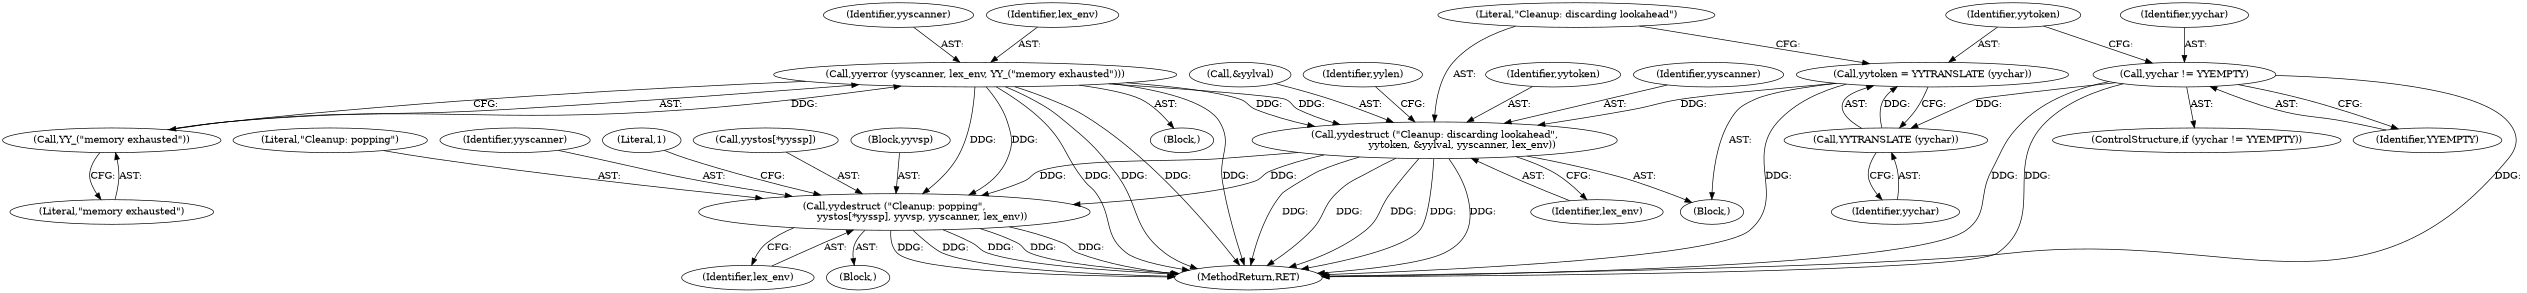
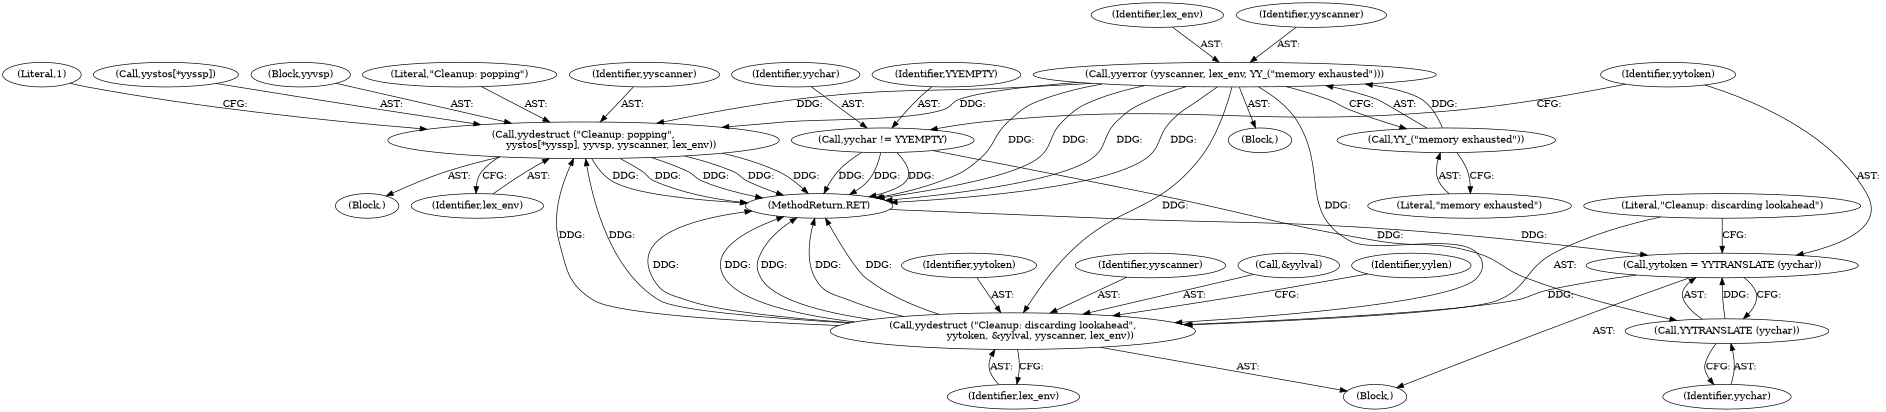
edge "(Call,yychar != YYEMPTY)" -> "(Identifier,YYEMPTY)": removed, label "CFG:"
node "(ControlStructure,if (yychar != YYEMPTY))": removed
edge "(Call,yytoken = YYTRANSLATE (yychar))" -> "(MethodReturn,RET)": reversed
